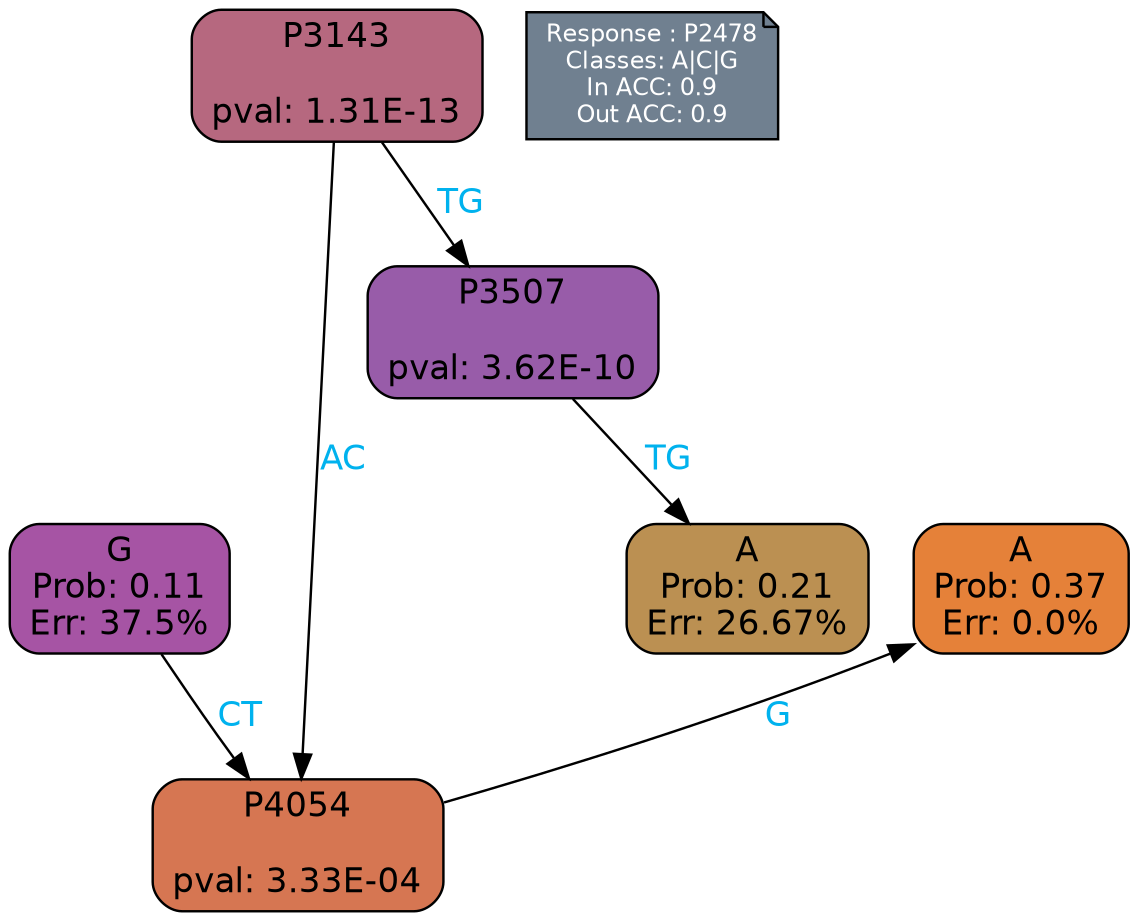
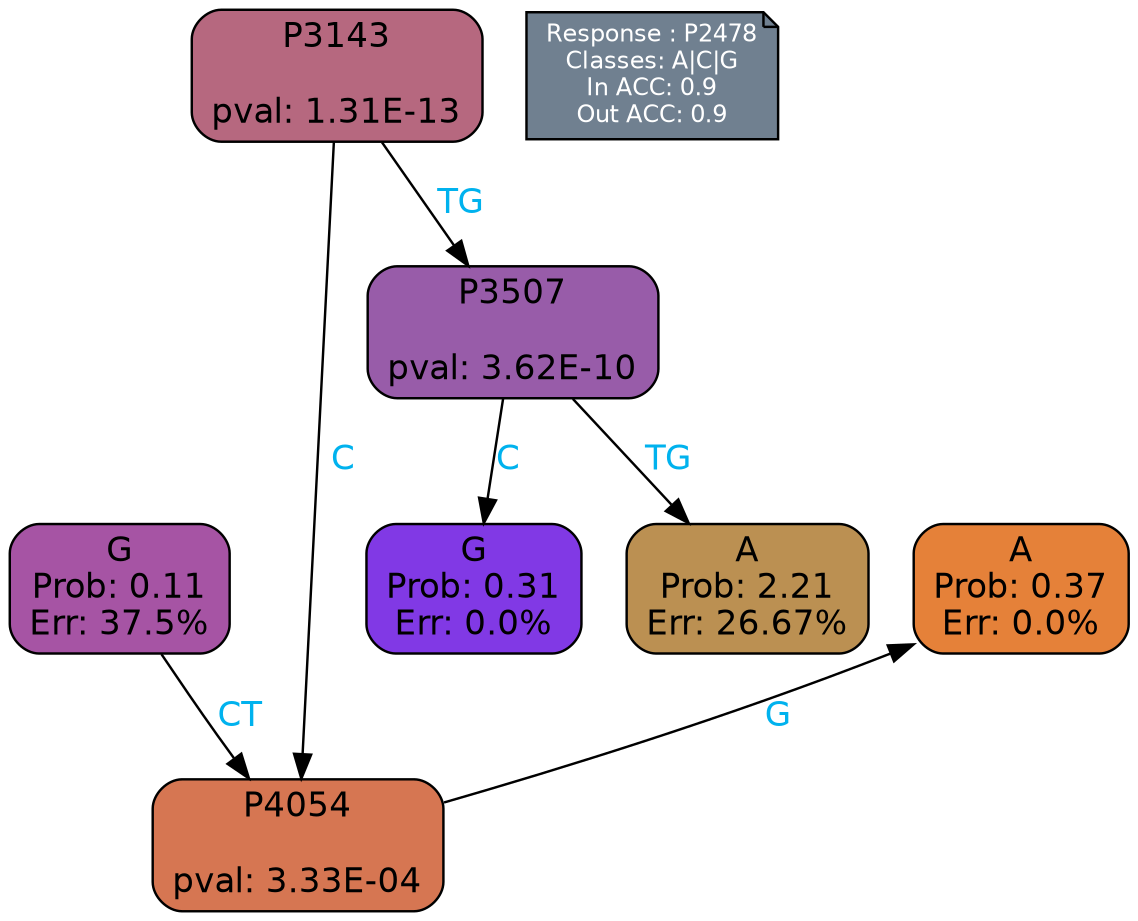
edge "P3143 pval: 1.31E-13" -> "P4054 pval: 3.33E-04": label "AC" -> "C"
node "G Prob: 0.31 Err: 0.0%": added
node "A Prob: 0.21 Err: 26.67%": label "A Prob: 0.21 Err: 26.67%" -> "A Prob: 2.21 Err: 26.67%"
